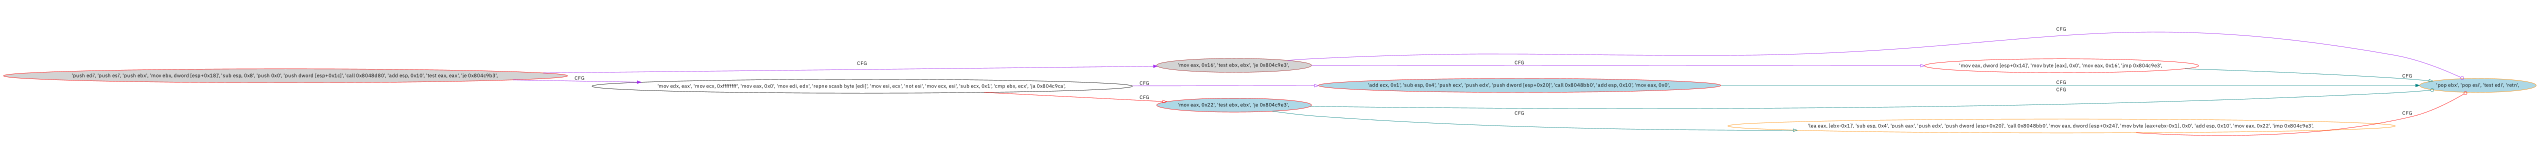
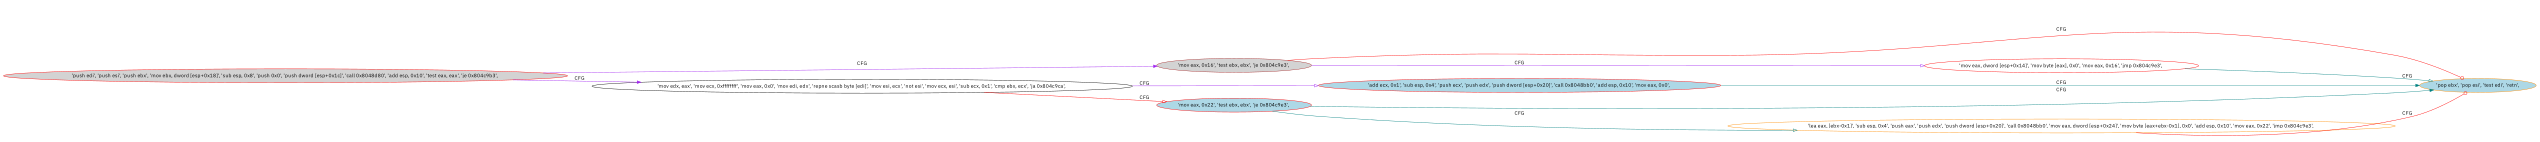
edge "'mov eax, 0x16', 'test ebx, ebx', 'je 0x804c9e3'," -> "'pop ebx', 'pop esi', 'test edi', 'retn',": color purple -> red
edge "'mov eax, 0x22', 'test ebx, ebx', 'je 0x804c9e3'," -> "'pop ebx', 'pop esi', 'test edi', 'retn',": arrowhead odot -> normal
